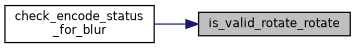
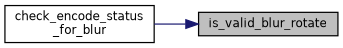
node "is_valid_rotate_rotate": label "is_valid_rotate_rotate" -> "is_valid_blur_rotate"
